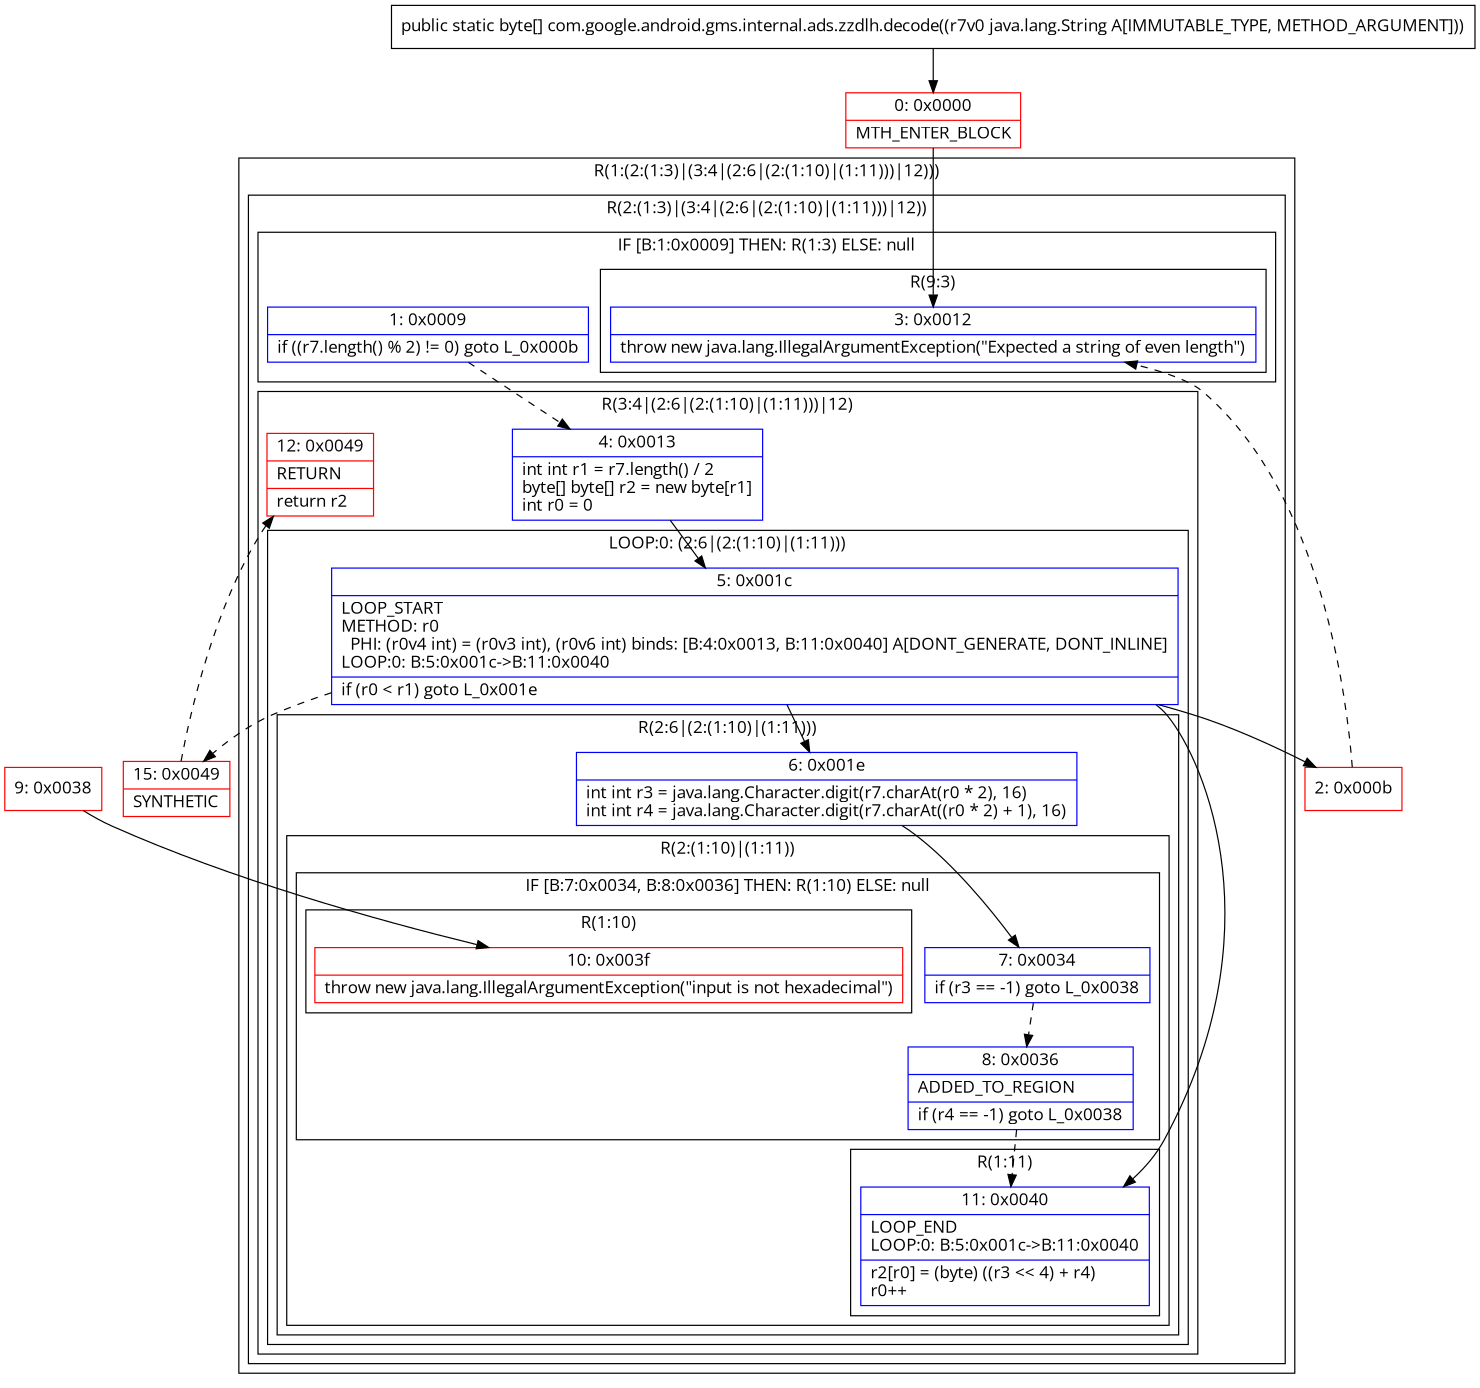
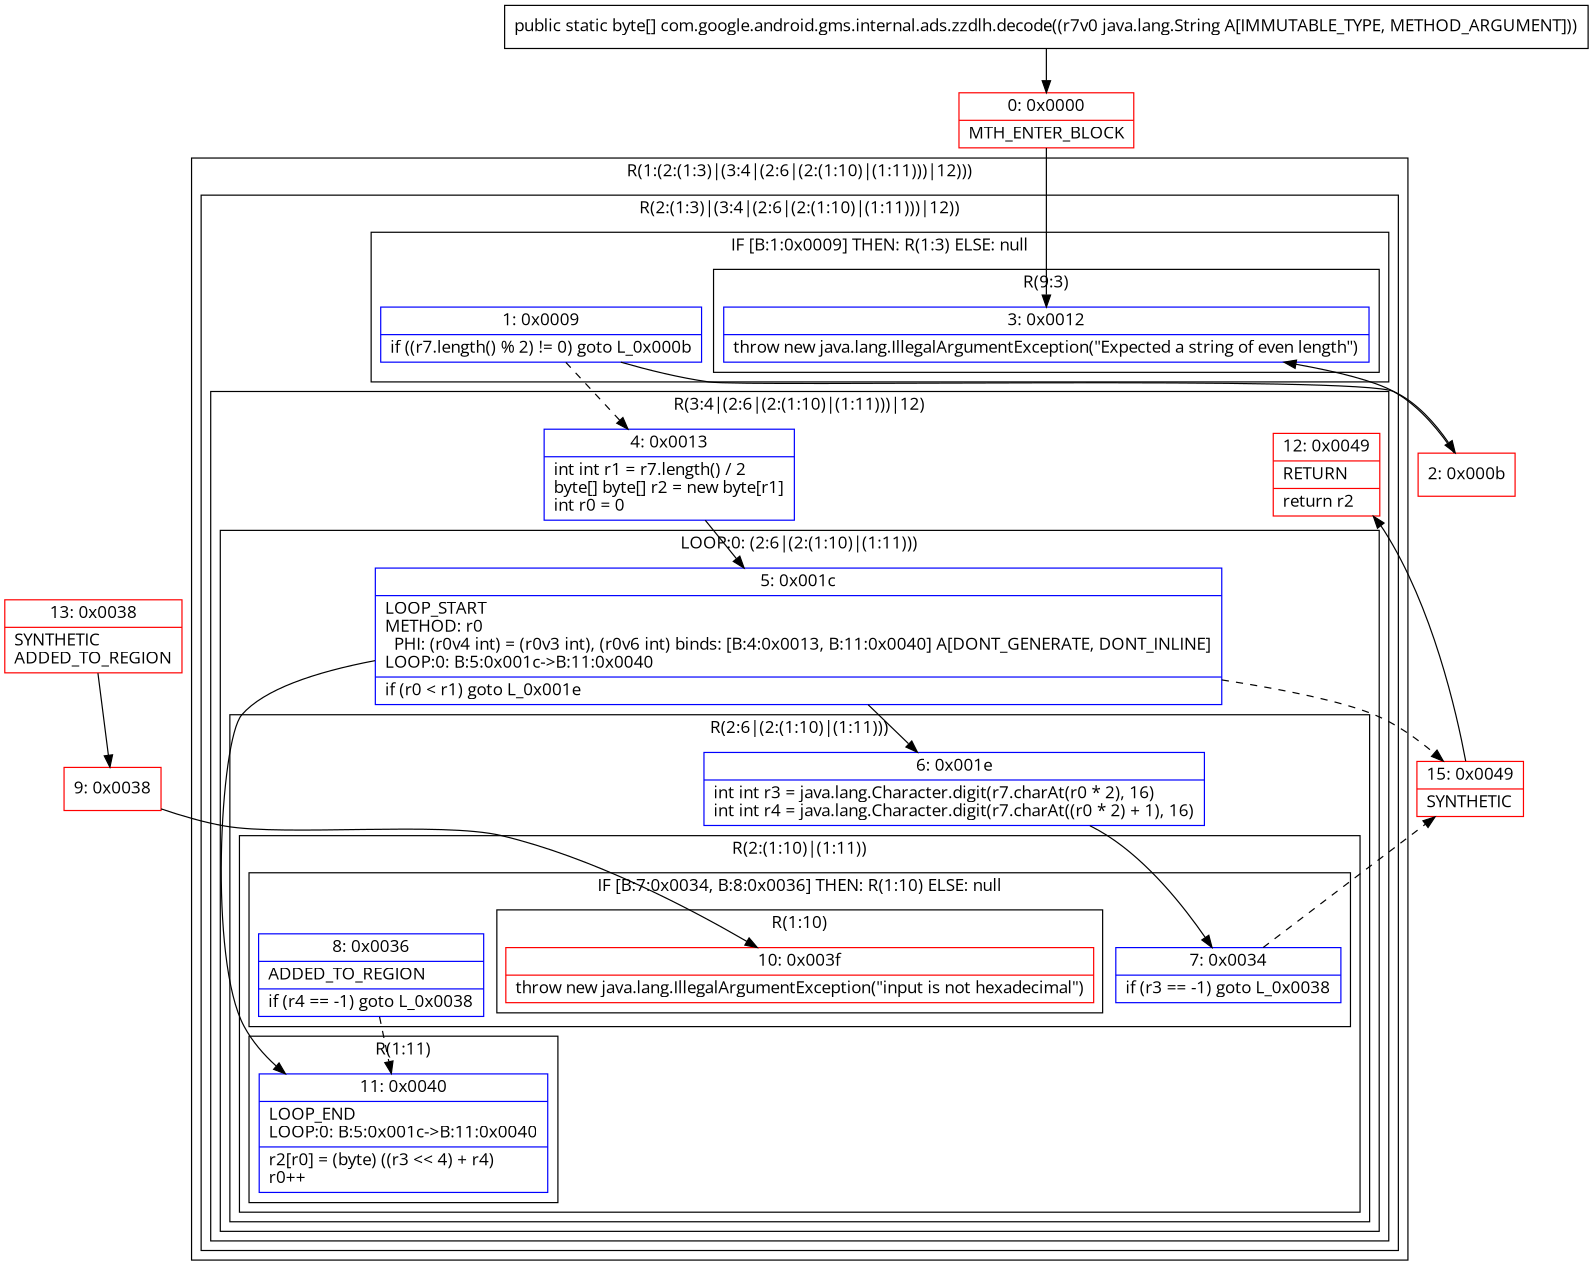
edge "2: 0x000b" -> "3: 0x0012": style dashed -> solid
node "13: 0x0038": added
edge "15: 0x0049" -> "12: 0x0049": style dashed -> solid
edge "5: 0x001c" -> "2: 0x000b": now "1: 0x0009" -> "2: 0x000b"
edge "7: 0x0034" -> "8: 0x0036": now "7: 0x0034" -> "15: 0x0049"
